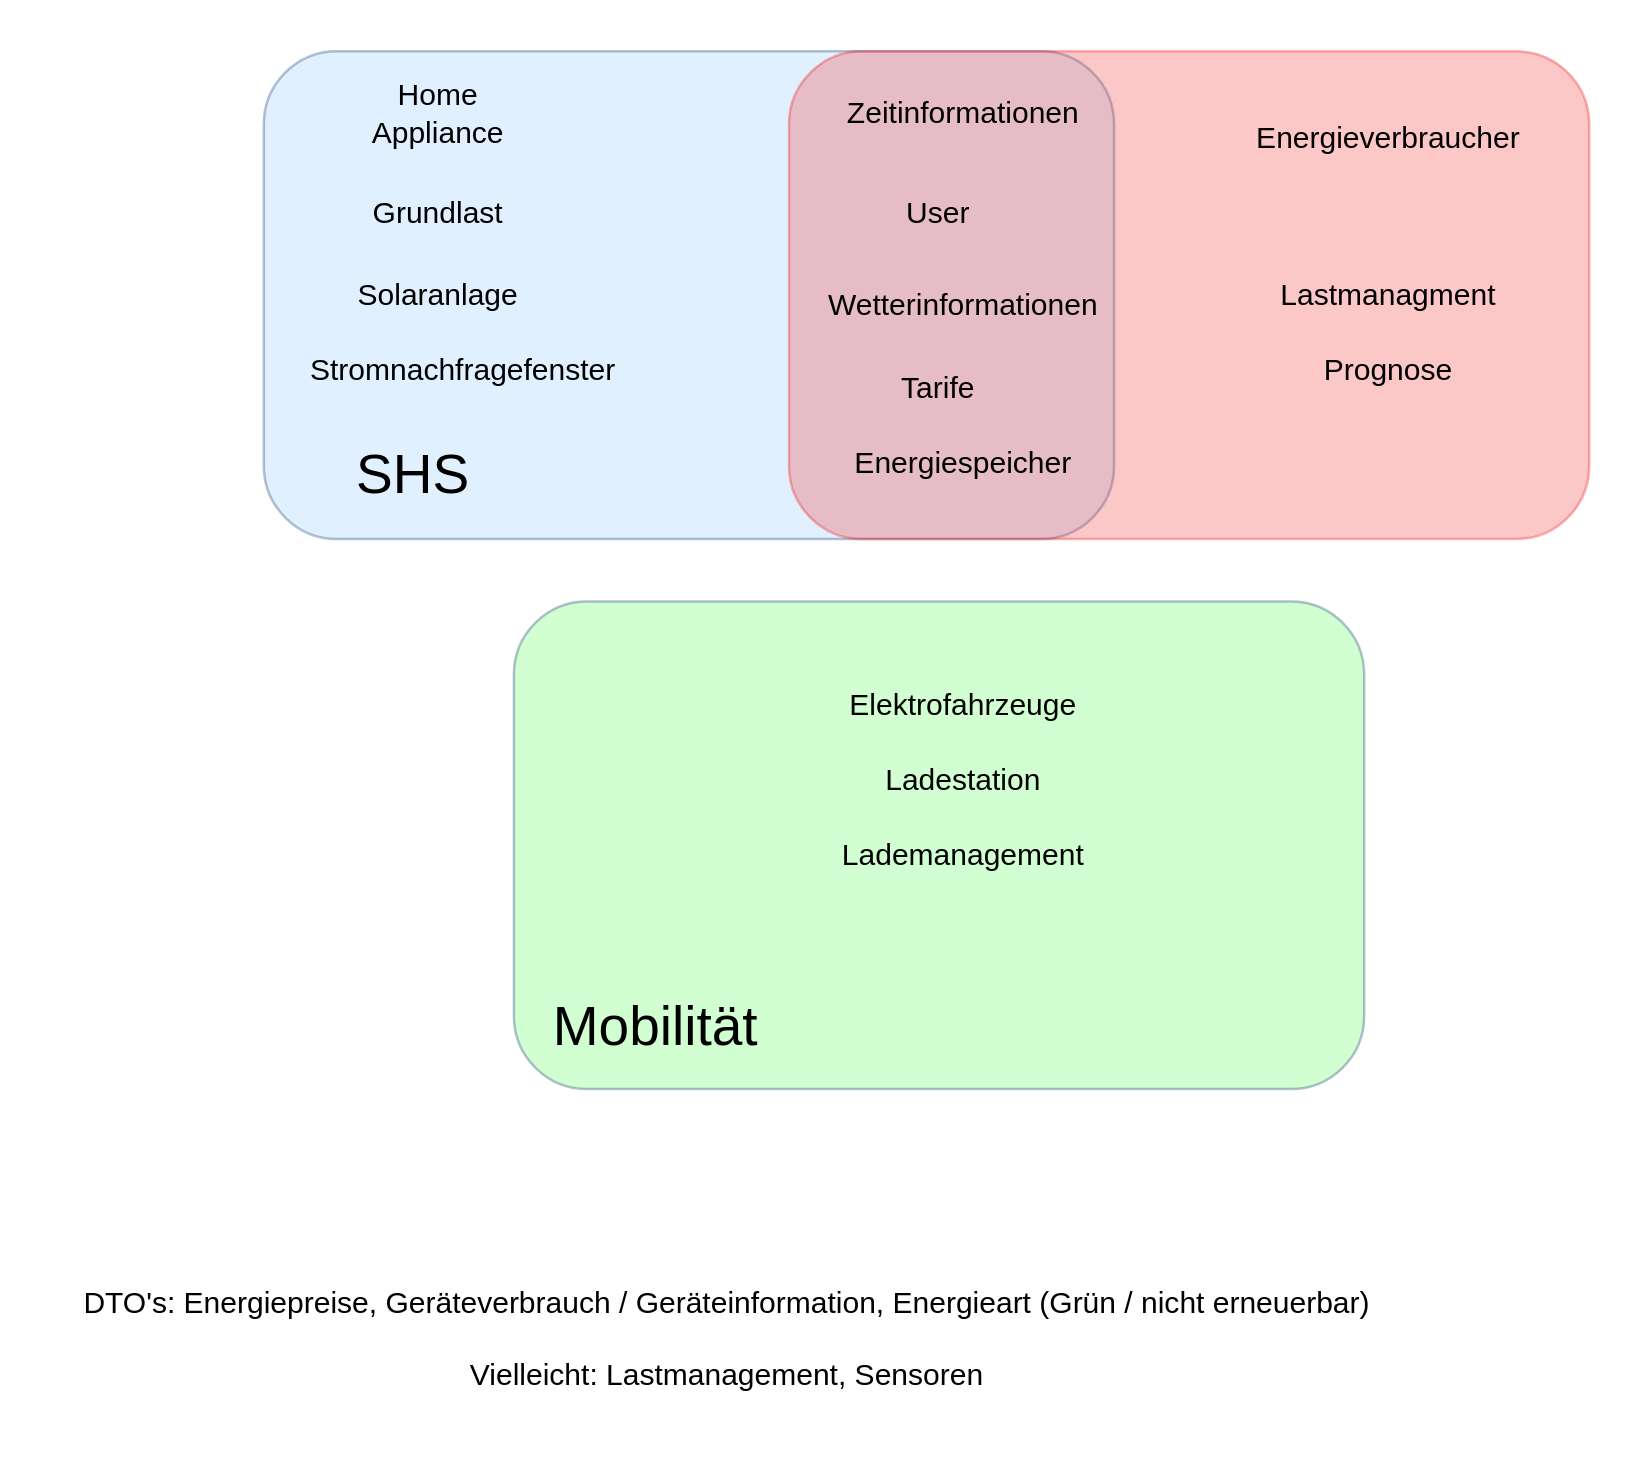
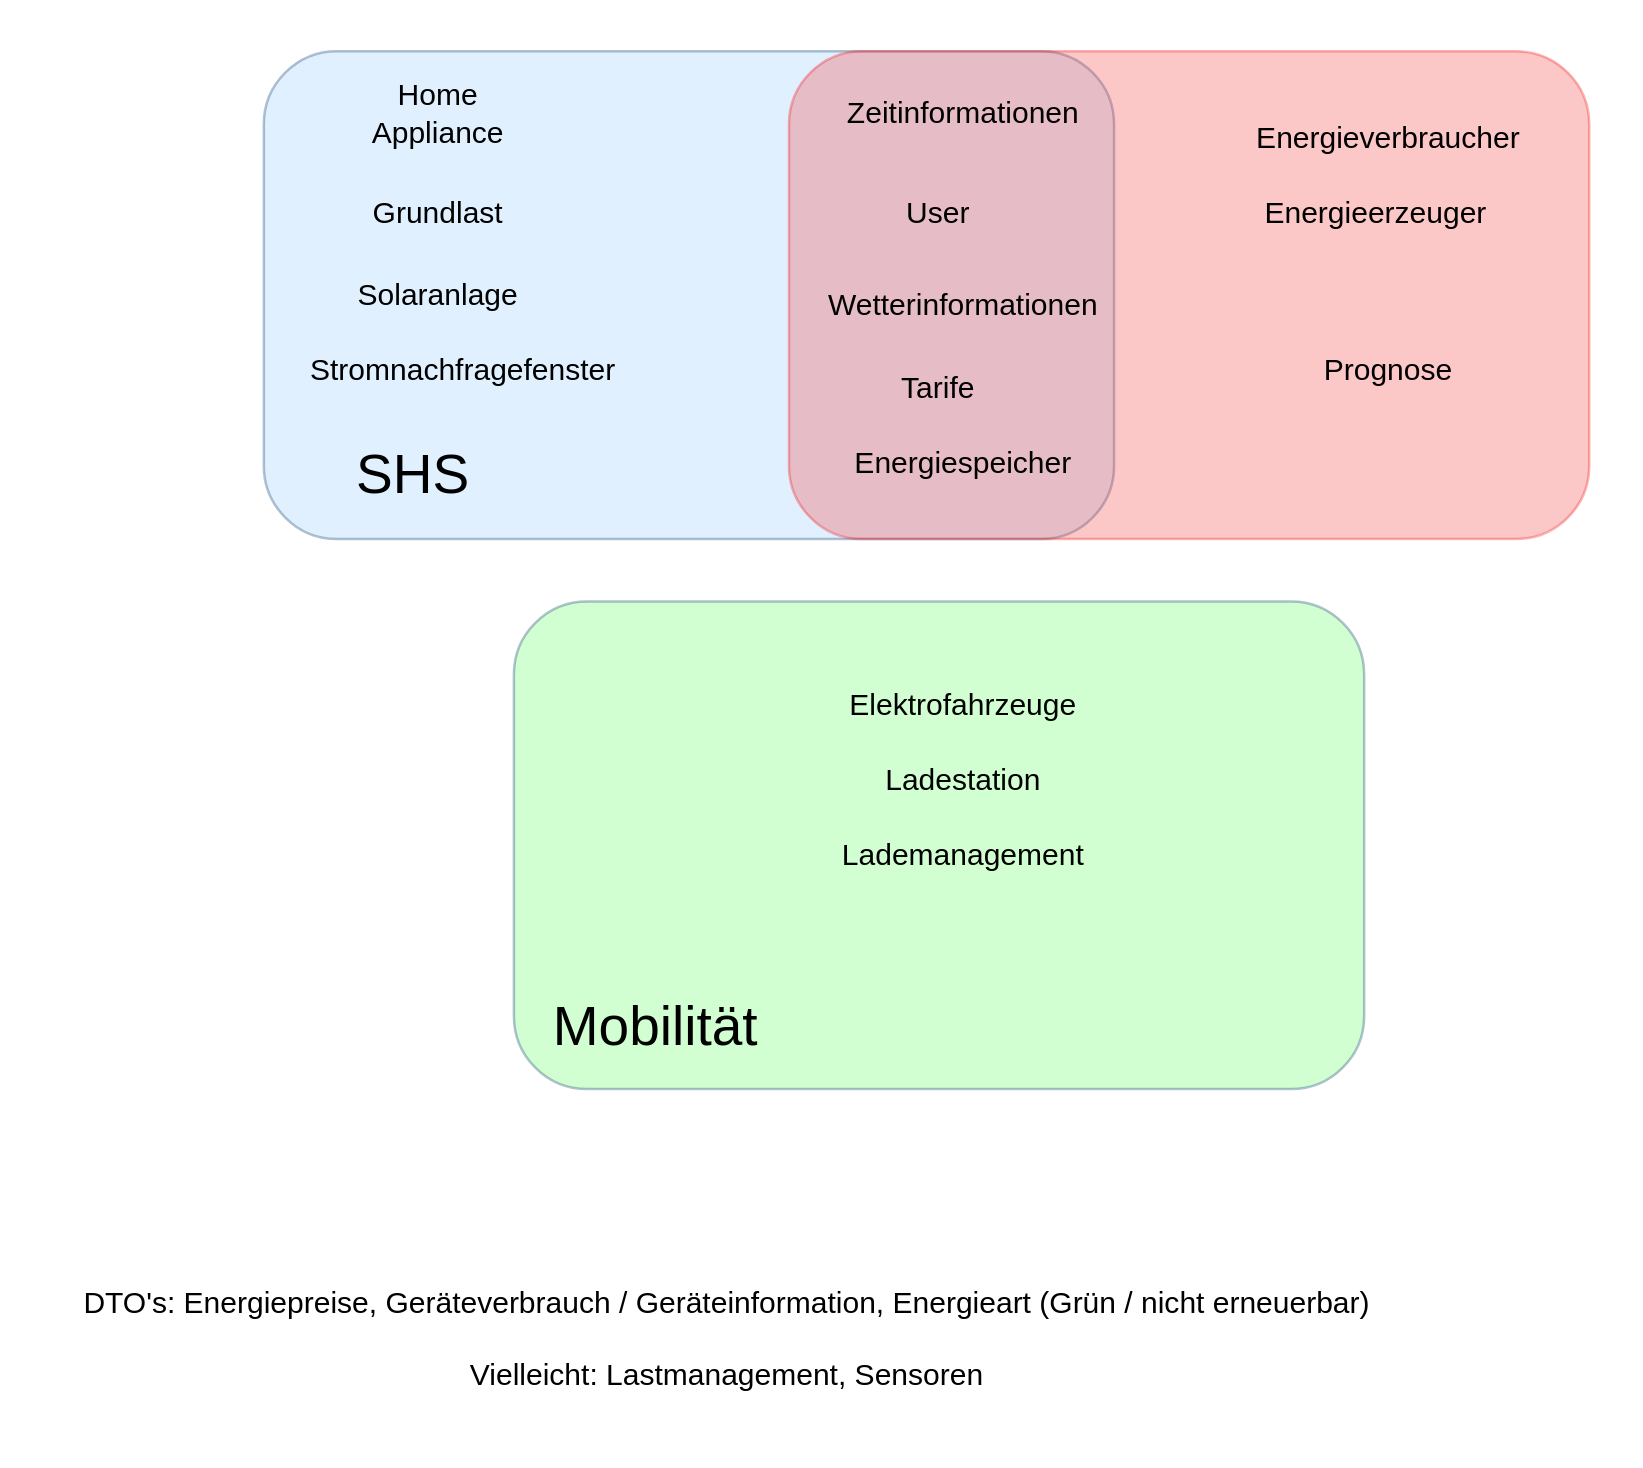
node "Energieerzeuger": added
node "Lastmanagment": removed
